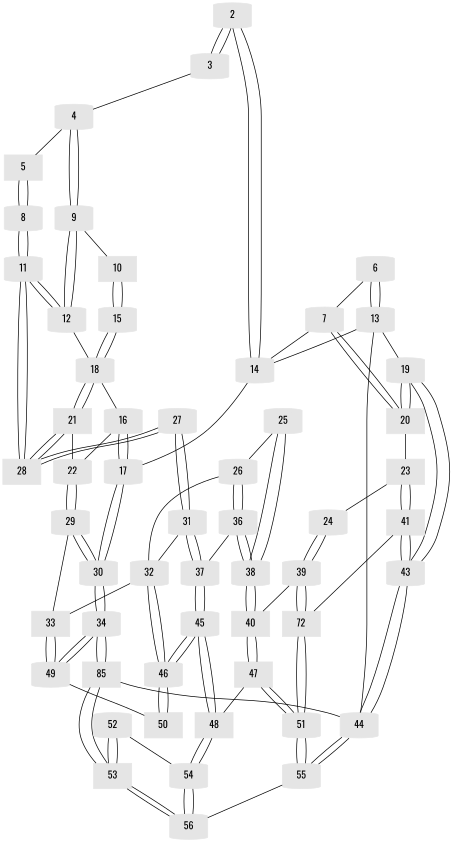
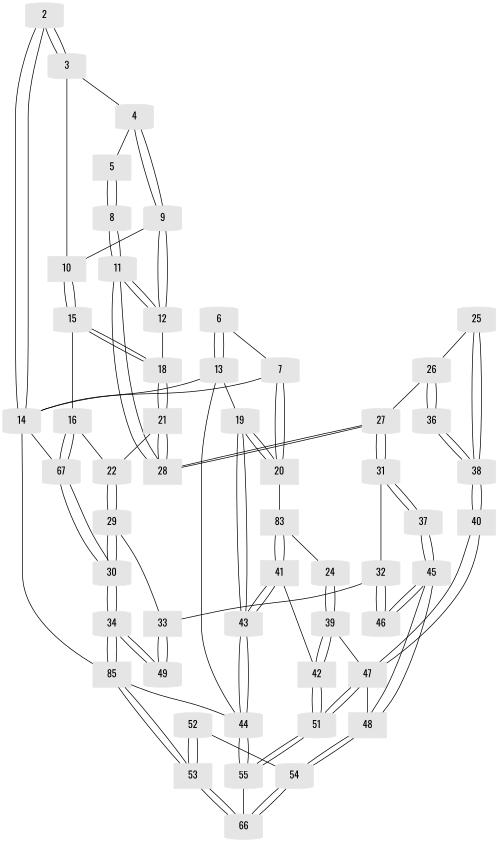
edge "3" -- "10": added
edge "18" -- "16": now "15" -- "16"
node "17": label "17" -> "67"
node "23": label "23" -> "83"
edge "26" -- "32": now "26" -- "27"
edge "36" -- "37": removed
edge "14" -- "85": added
edge "39" -- "40": now "39" -- "47"
node "72": label "72" -> "42"
node "50": removed
node "56": label "56" -> "66"
